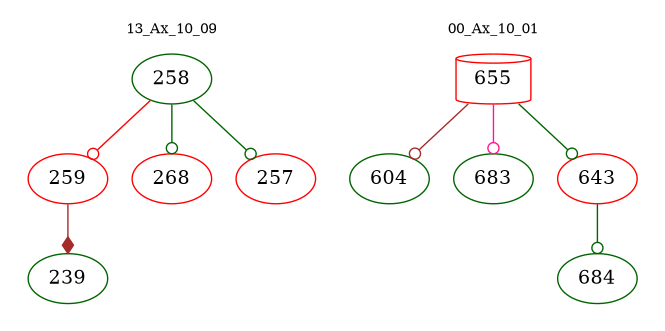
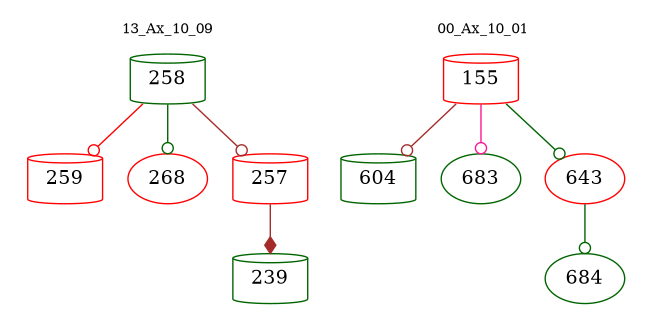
node "258": shape ellipse -> cylinder
node "655": label "655" -> "155"
edge "258" -> "257": color darkgreen -> brown
node "259": shape ellipse -> cylinder
node "257": shape ellipse -> cylinder
node "604": shape ellipse -> cylinder
edge "259" -> "239": now "257" -> "239"
node "239": shape ellipse -> cylinder
